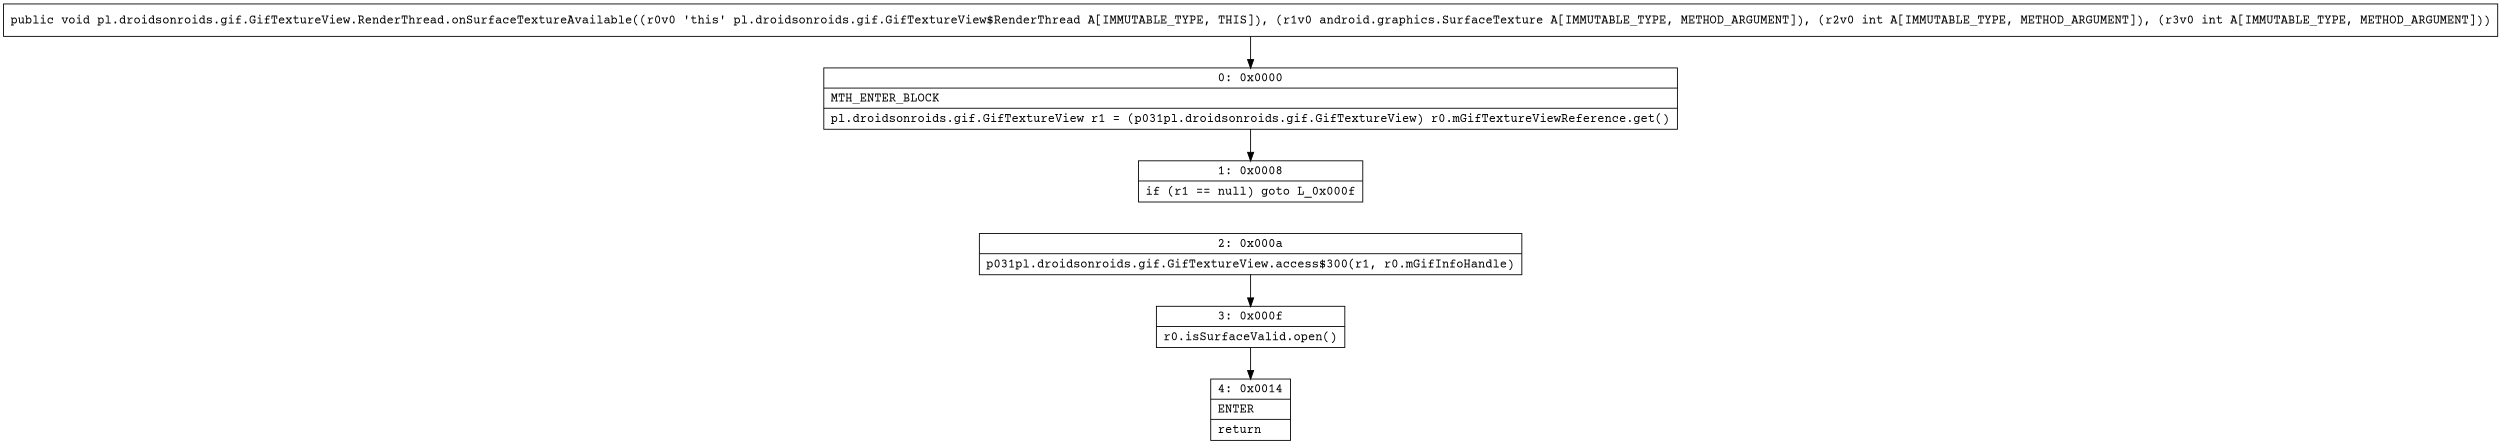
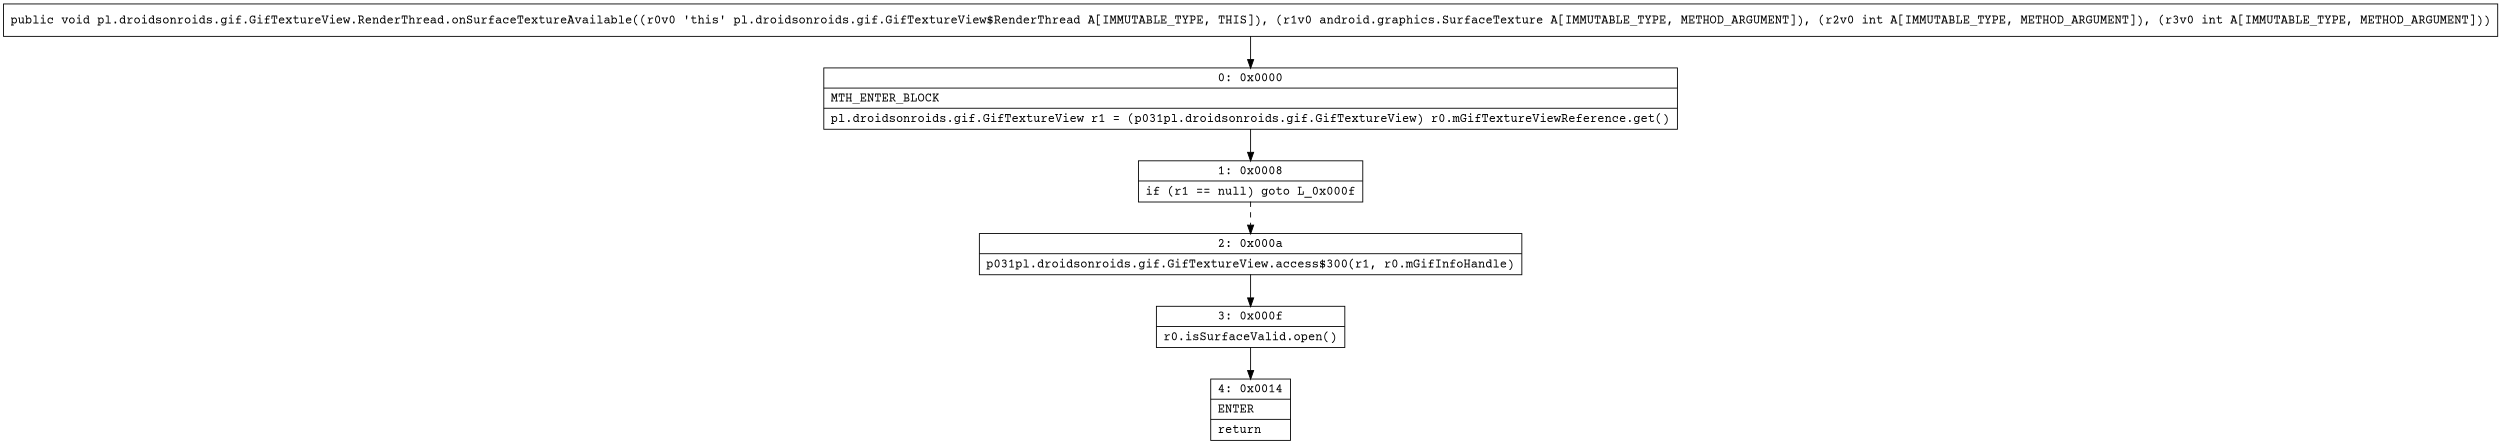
edge "1: 0x0008" -> "2: 0x000a": added
